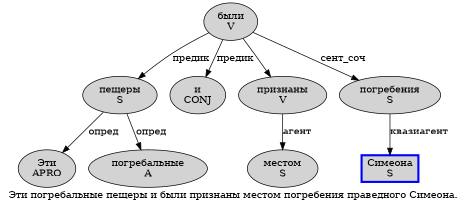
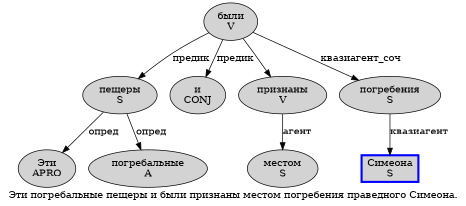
edge "были V" -> "погребения S": label "сент_соч" -> "квазиагент_соч"
